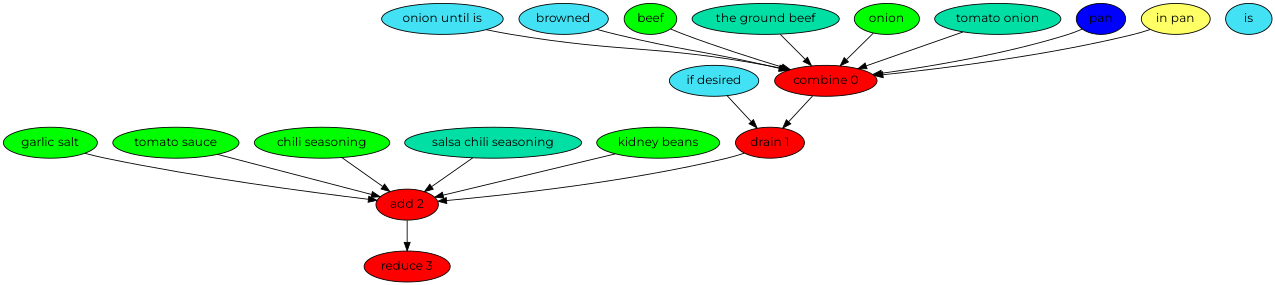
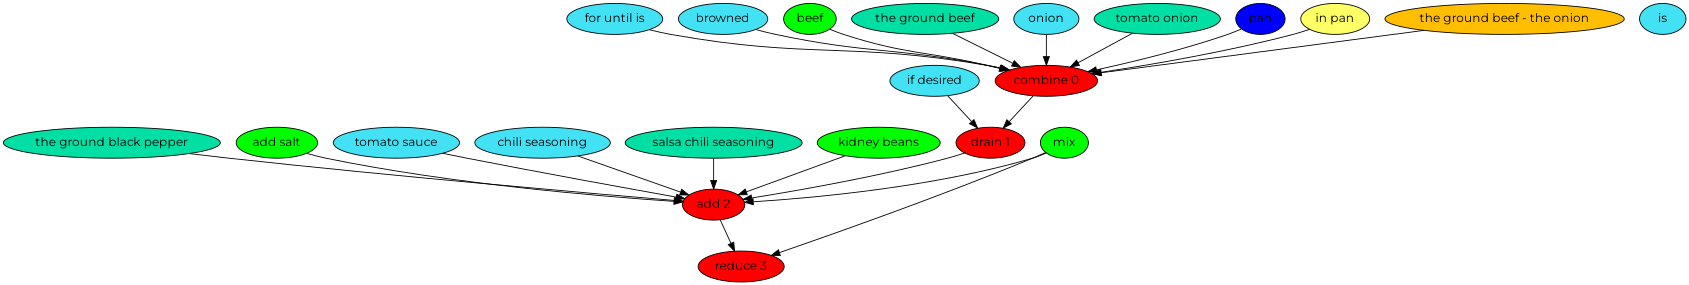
node "onion until is": label "onion until is" -> "for until is"
node "onion": fillcolor green -> #42e2f4
node "the ground beef - the onion": added
node "garlic salt": label "garlic salt" -> "add salt"
node "the ground black pepper": added
node "tomato sauce": fillcolor green -> #42e2f4
node "chili seasoning": fillcolor green -> #42e2f4
node "mix": added
